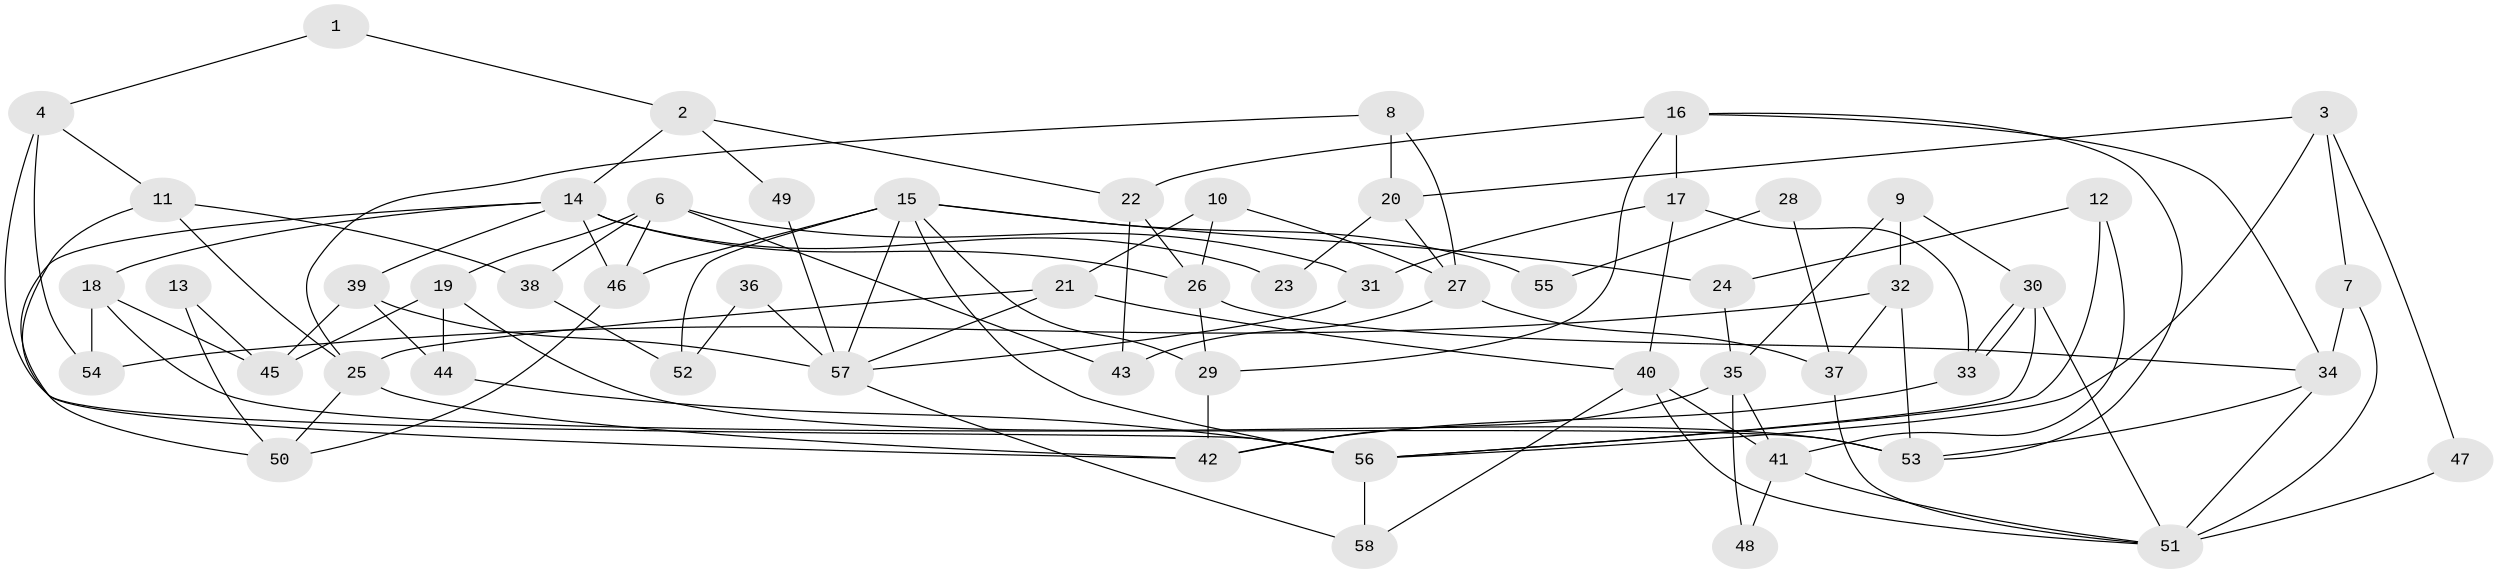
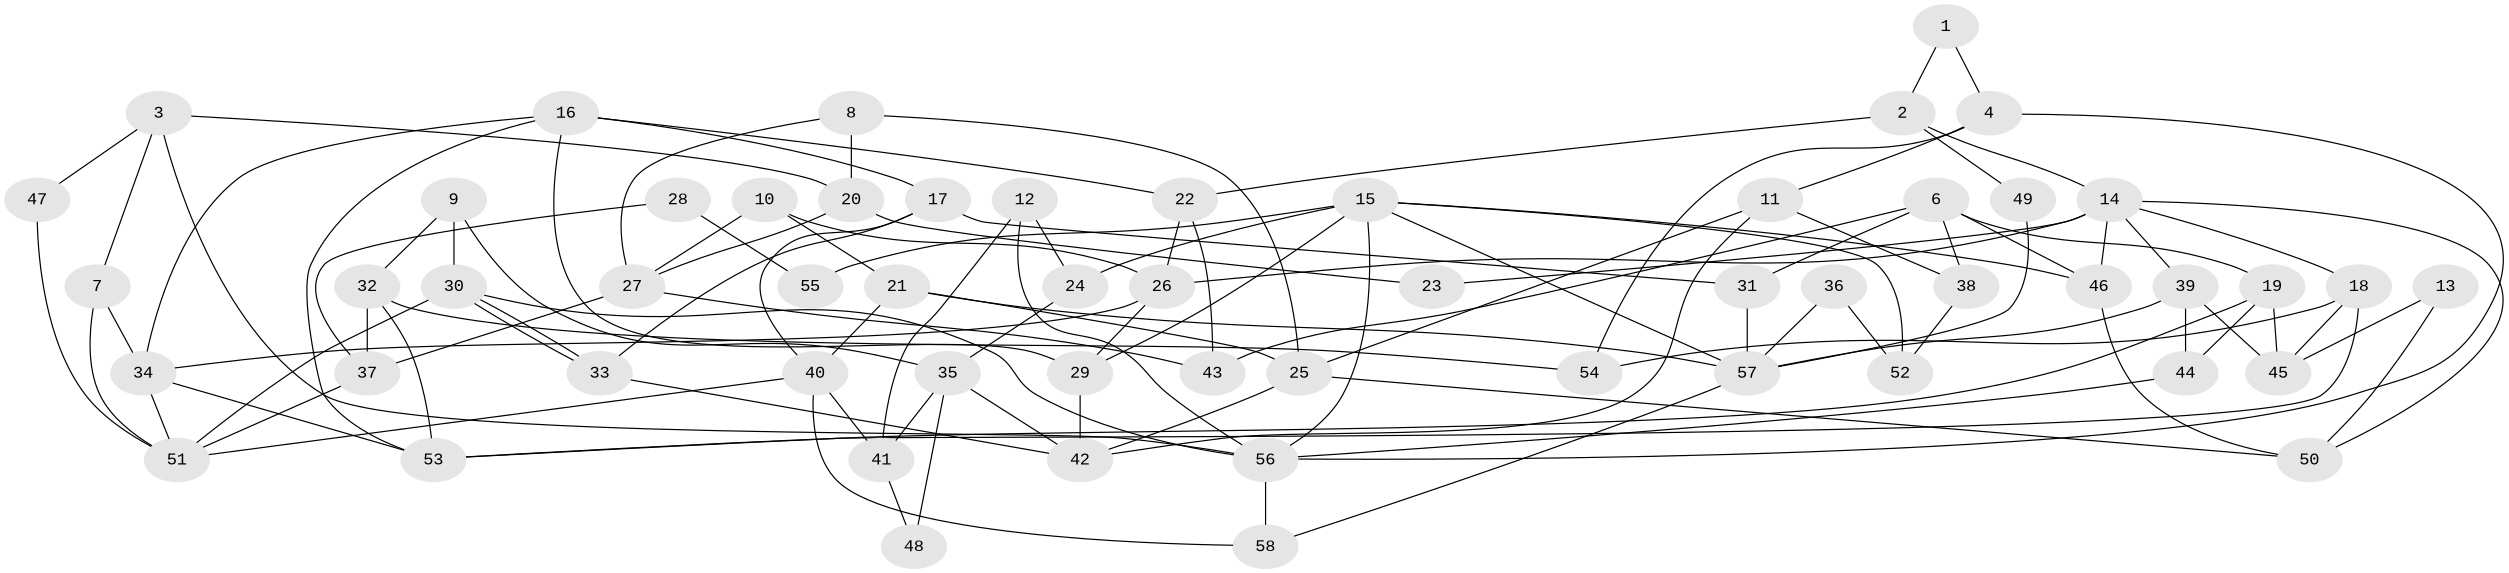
edge "41" -- "51": removed
